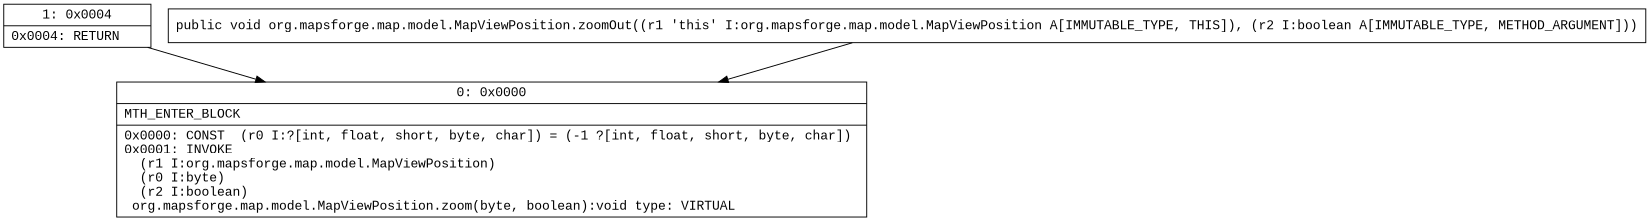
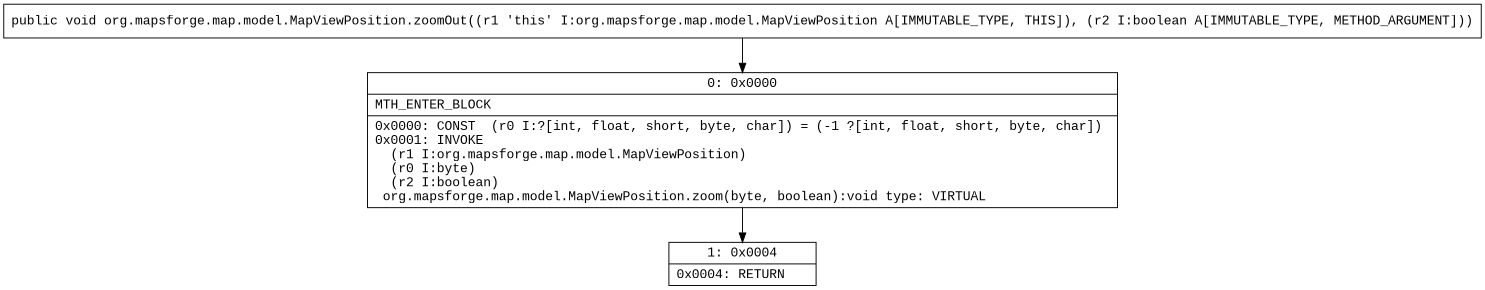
edge "1: 0x0004" -> "0: 0x0000": reversed
